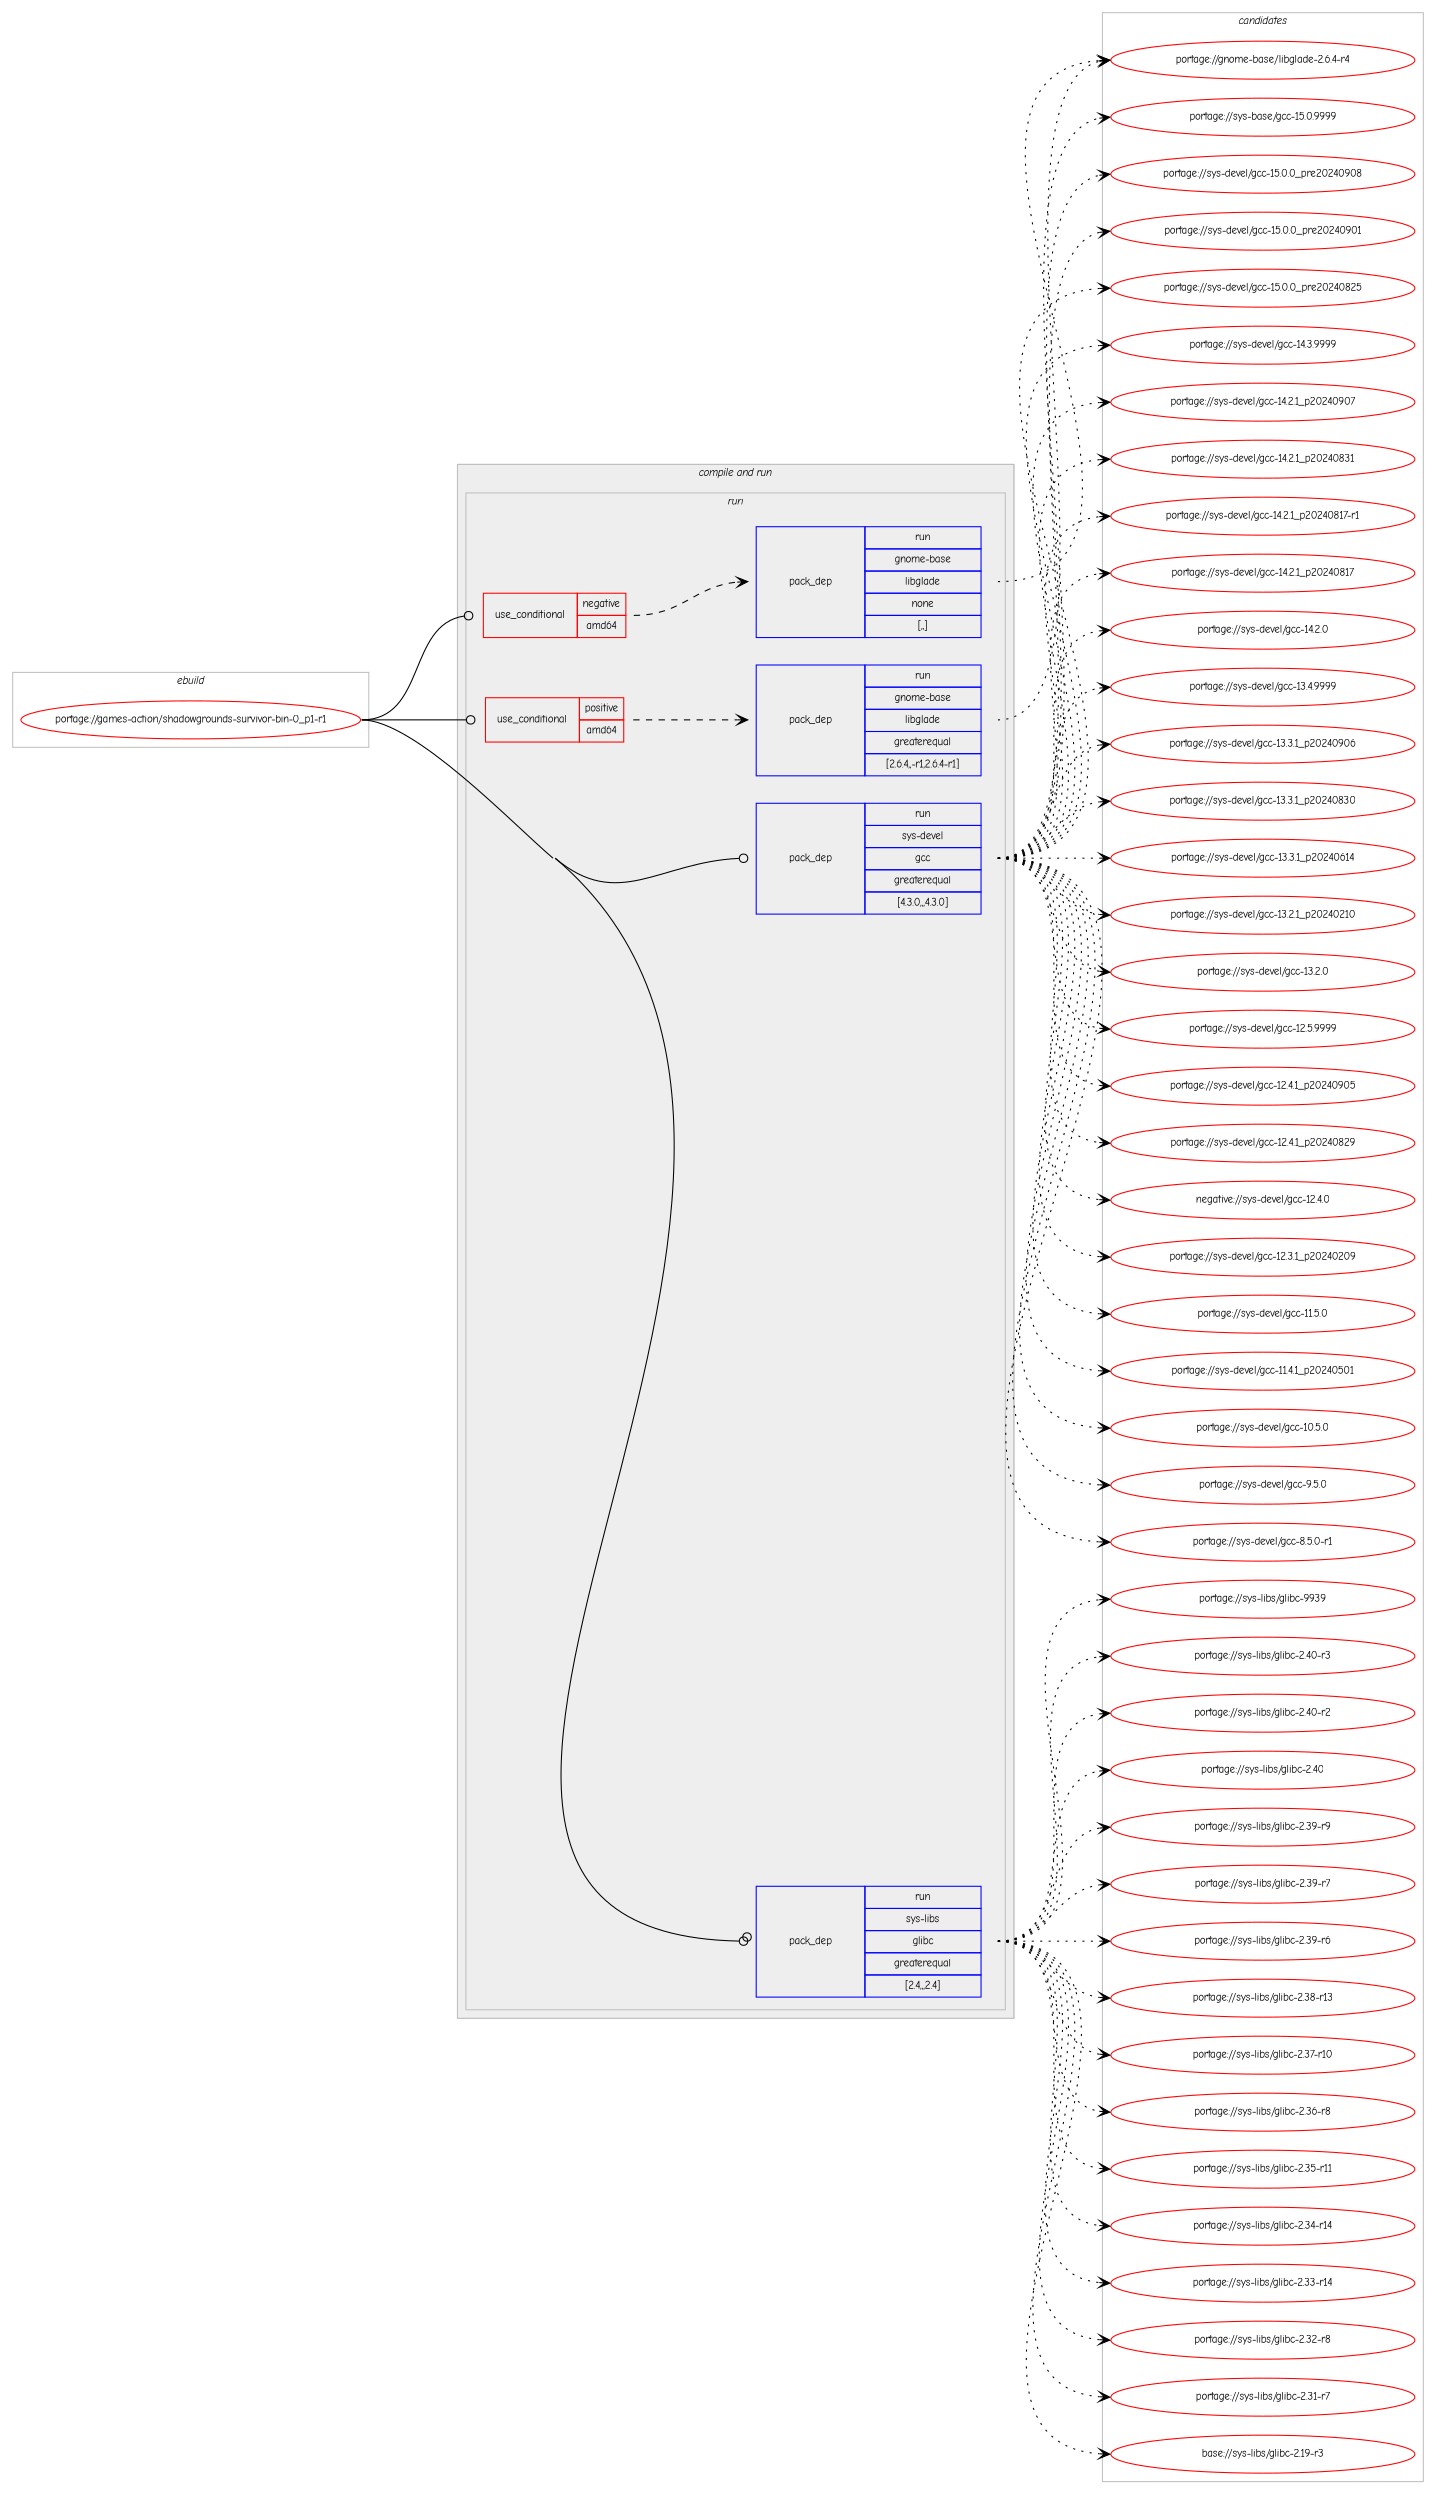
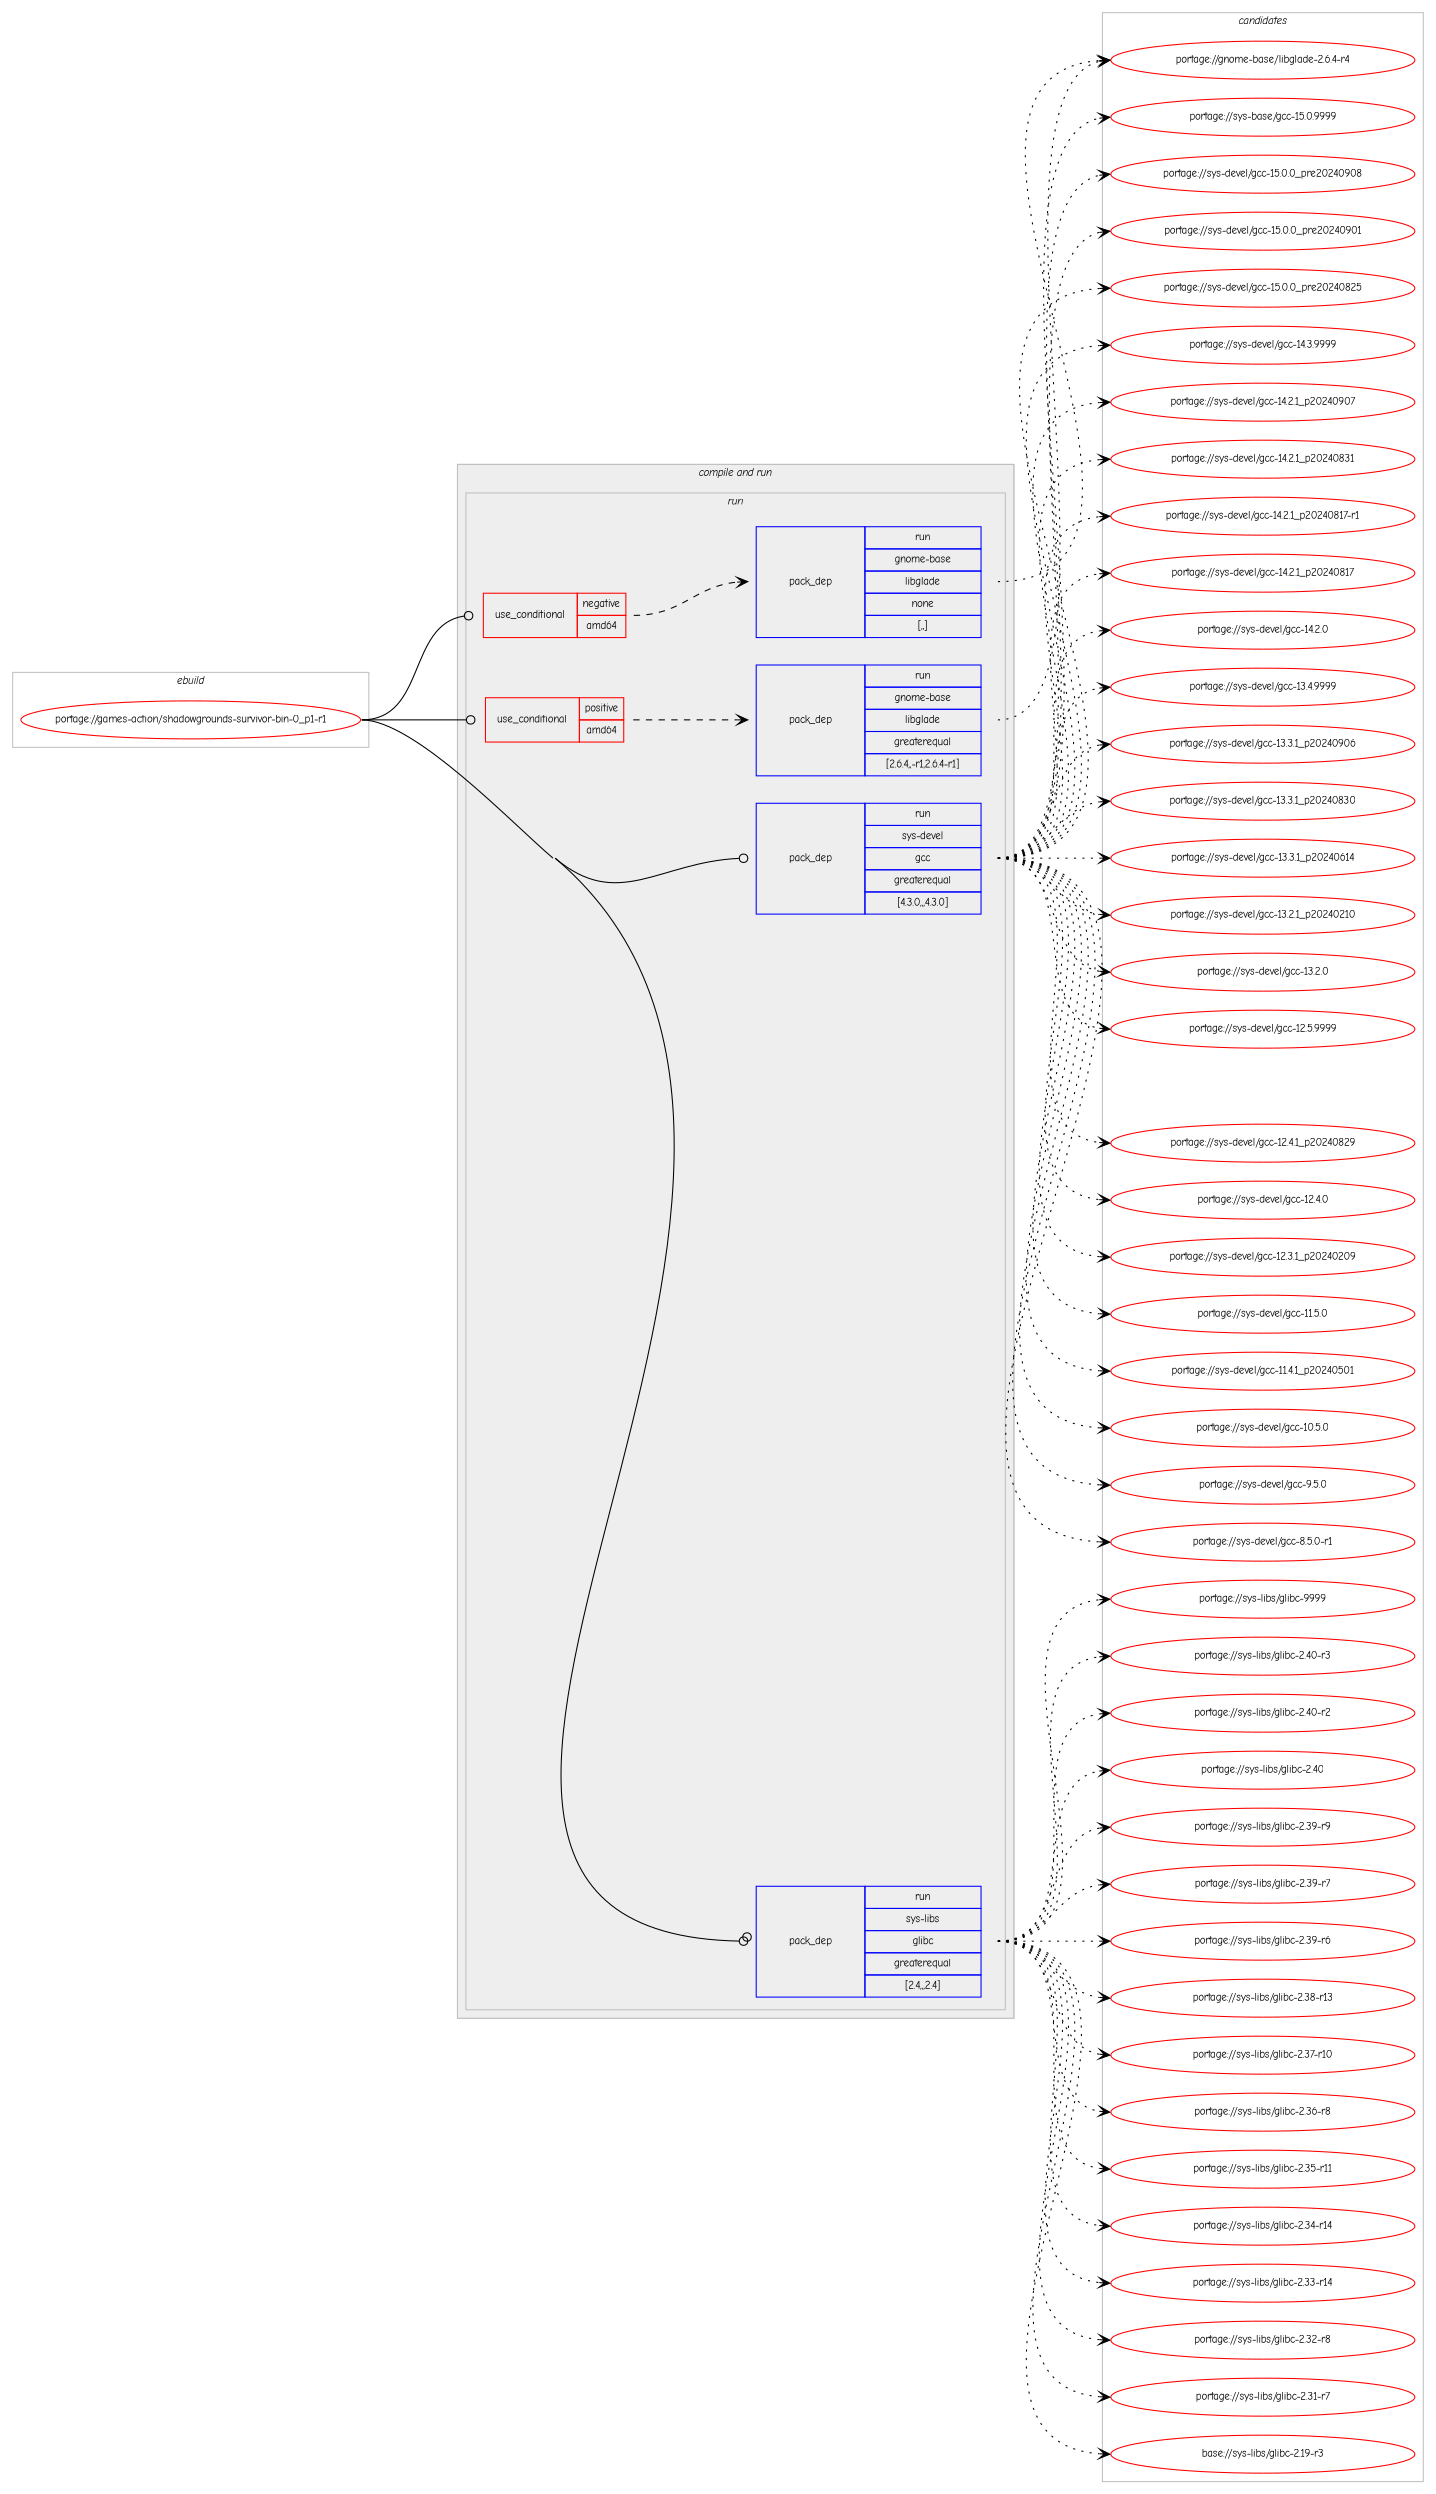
node "portage://sys-devel/gcc-12.4.1_p20240905": removed
node "negative://sys-devel/gcc-12.4.0": label "negative://sys-devel/gcc-12.4.0" -> "portage://sys-devel/gcc-12.4.0"
node "portage://sys-libs/glibc-9939": label "portage://sys-libs/glibc-9939" -> "portage://sys-libs/glibc-9999"
